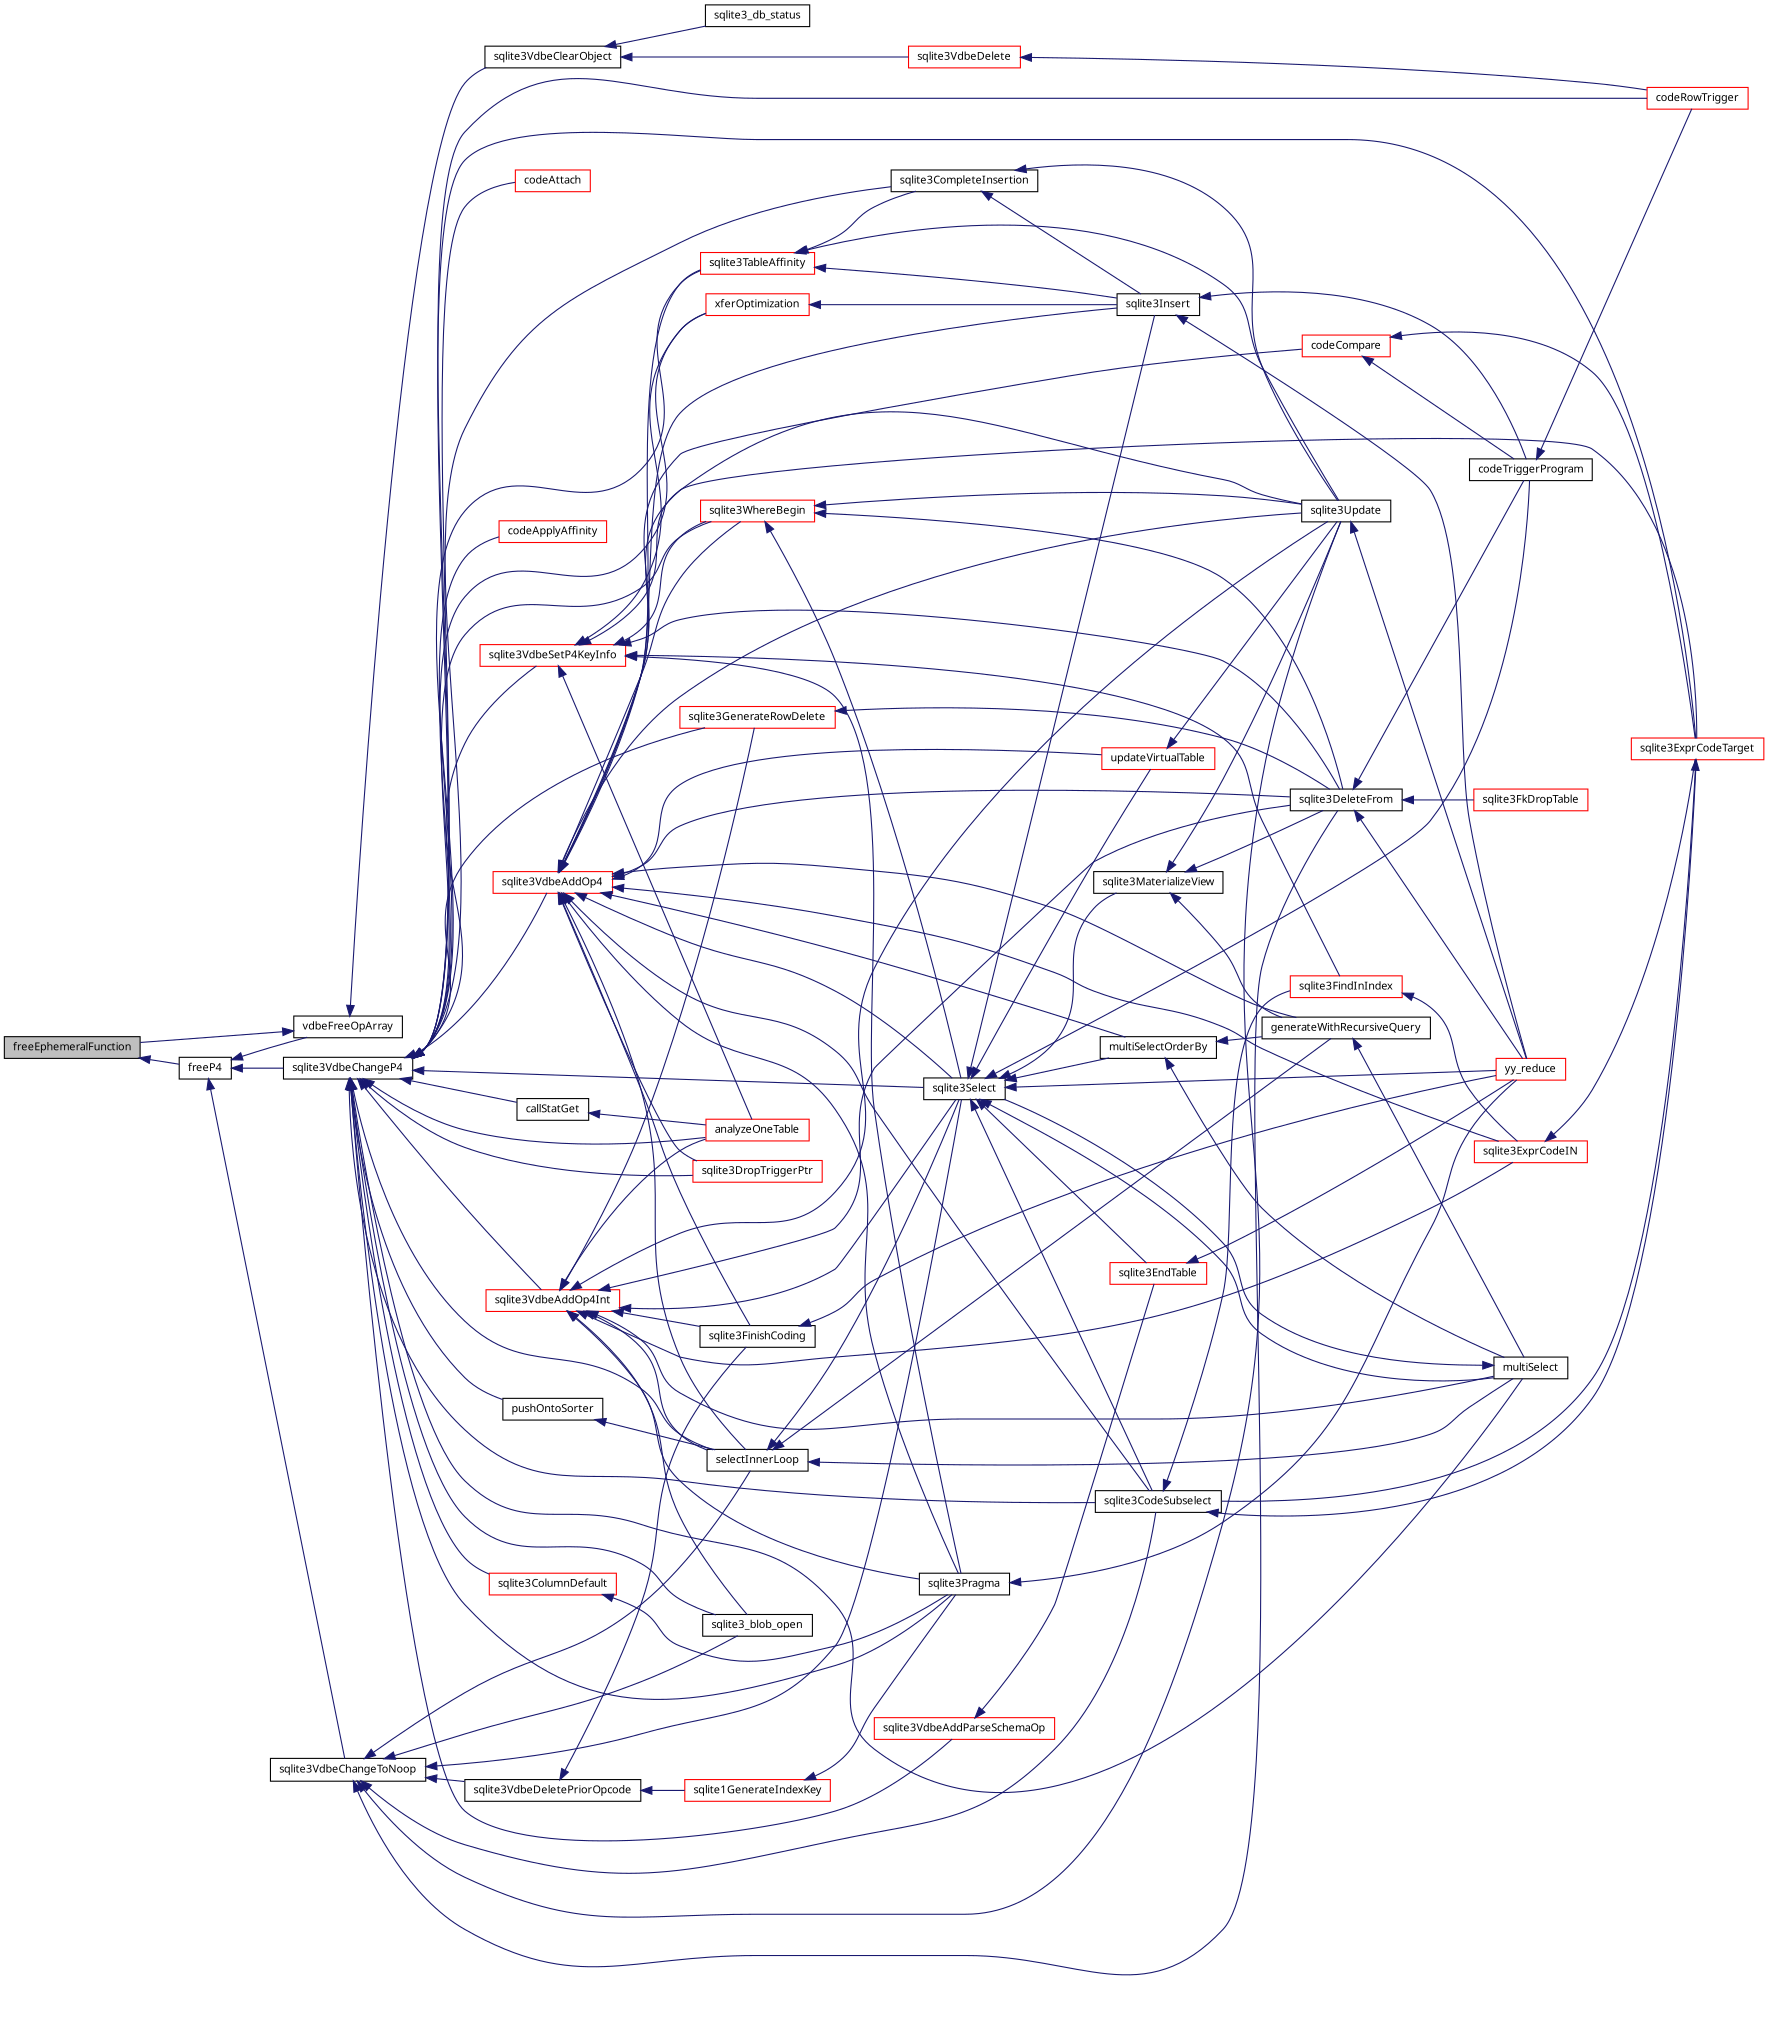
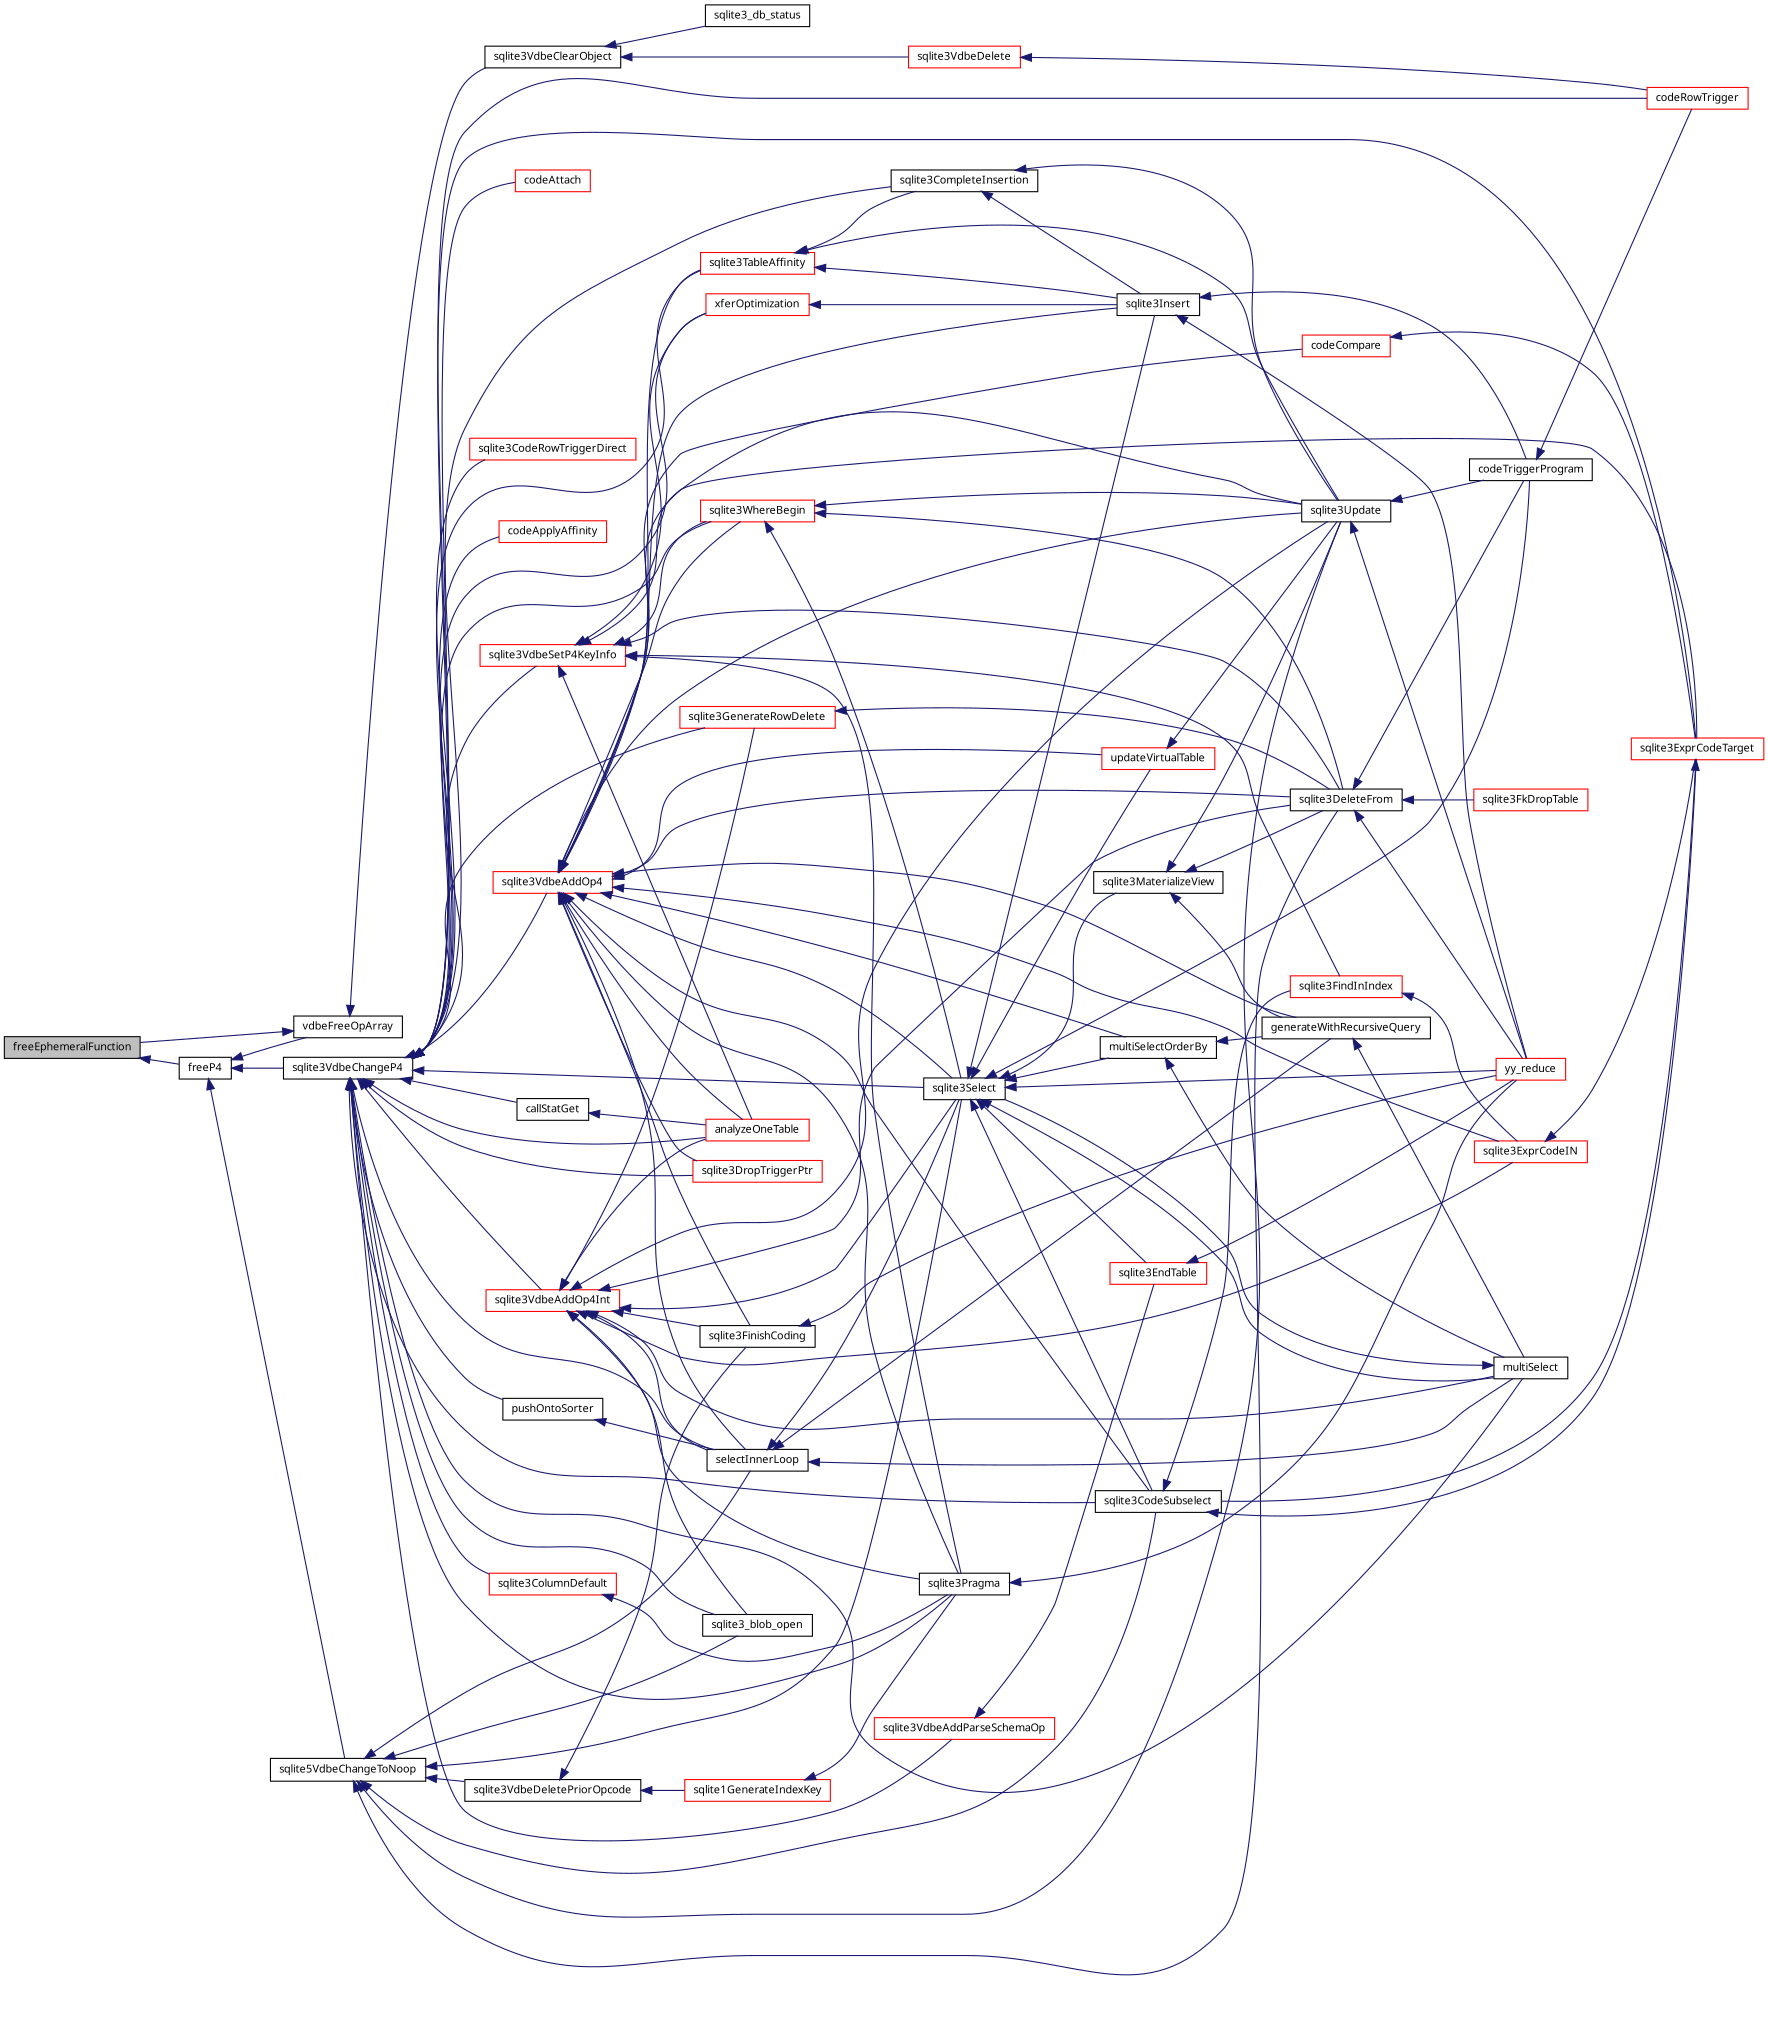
edge "codeTriggerProgram" -> "codeCompare": now "codeTriggerProgram" -> "sqlite3Update"
node "sqlite3CodeRowTriggerDirect": added
edge "analyzeOneTable" -> "sqlite3VdbeAddOp4": added
node "sqlite3VdbeChangeToNoop": label "sqlite3VdbeChangeToNoop" -> "sqlite5VdbeChangeToNoop"
